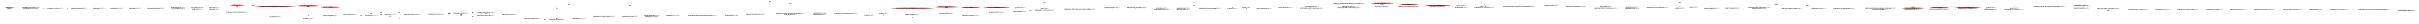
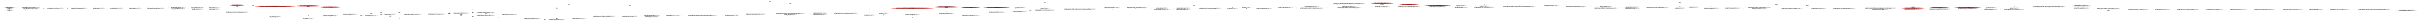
node "testCompileFlow['0', '1', '0']": added
